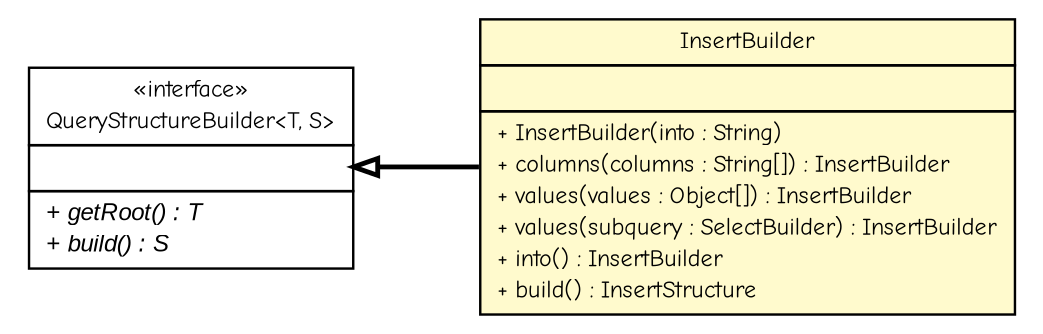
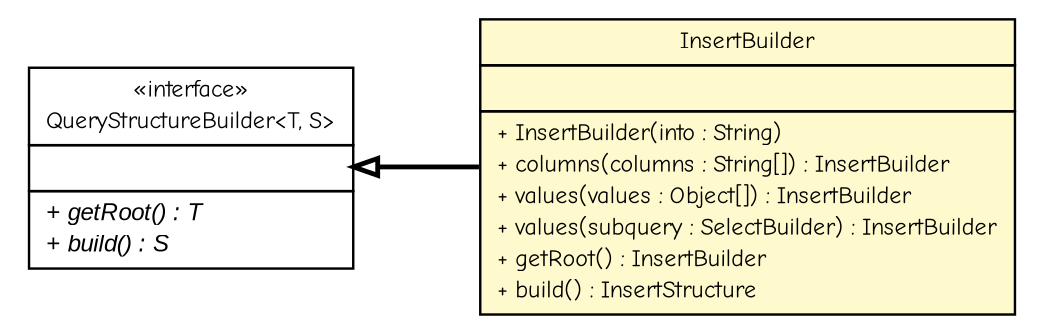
node "InsertBuilder": text "+ into() : InsertBuilder" -> "+ getRoot() : InsertBuilder"
